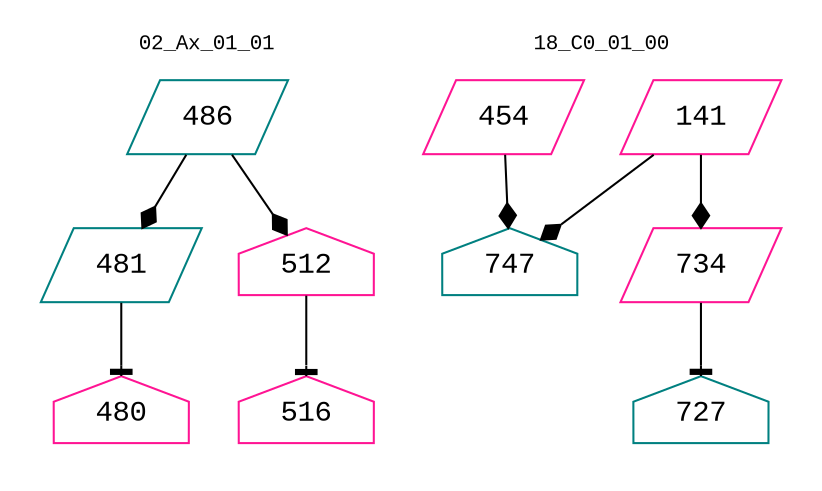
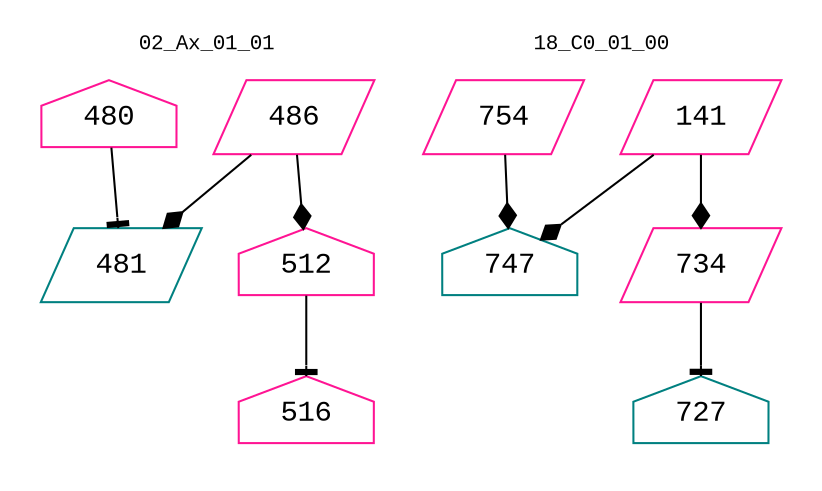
node "486": color teal -> deeppink
node "454": label "454" -> "754"
edge "481" -> "480": reversed
